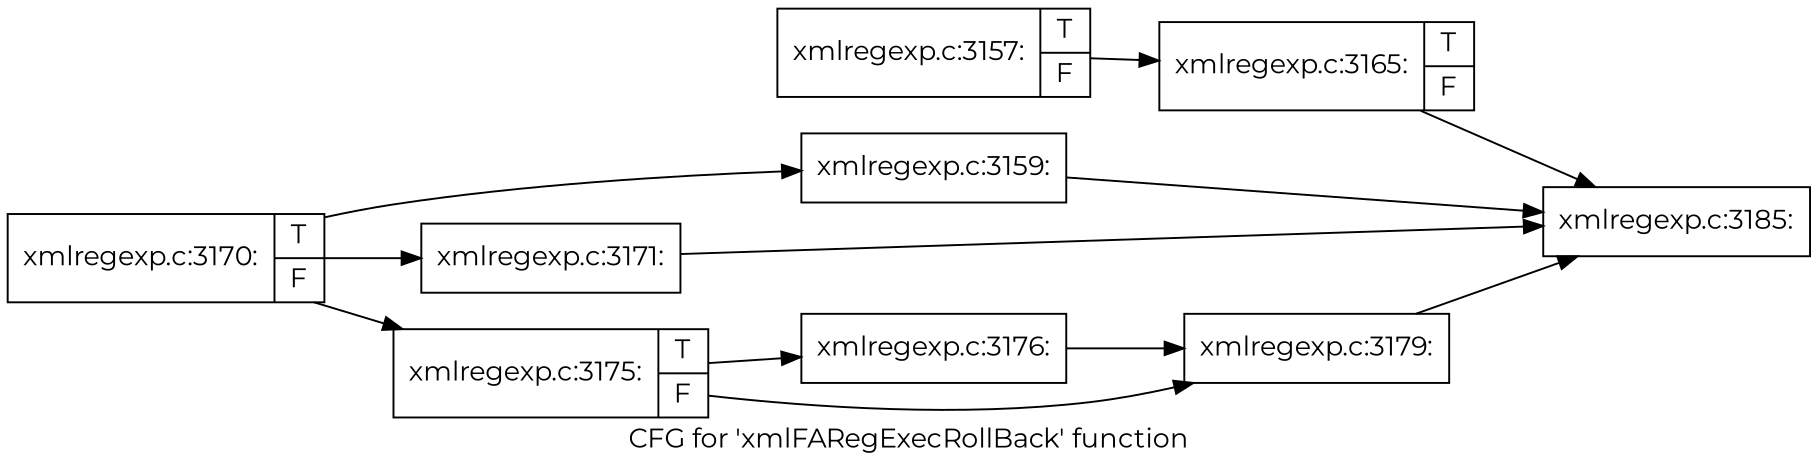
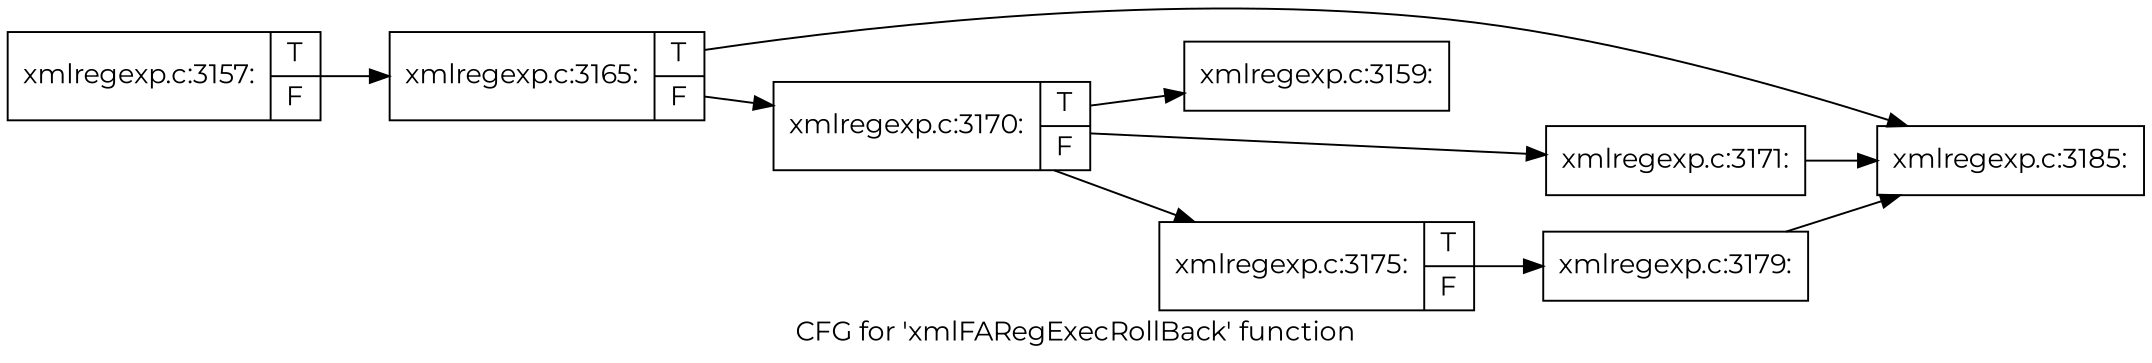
edge "xmlregexp.c:3165:" -> "xmlregexp.c:3170:": added
edge "xmlregexp.c:3159:" -> "xmlregexp.c:3185:": removed
node "xmlregexp.c:3176:": removed
